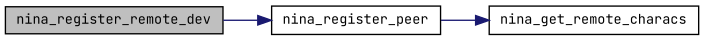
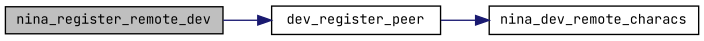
node "nina_register_peer": label "nina_register_peer" -> "dev_register_peer"
node "nina_get_remote_characs": label "nina_get_remote_characs" -> "nina_dev_remote_characs"
